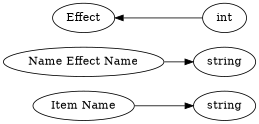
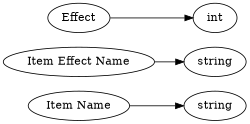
edge "int" -> "Effect": reversed
node "Name Effect Name": label "Name Effect Name" -> "Item Effect Name"
